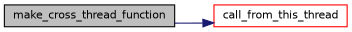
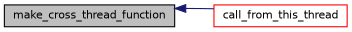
edge "make_cross_thread_function" -> "call_from_this_thread": reversed
